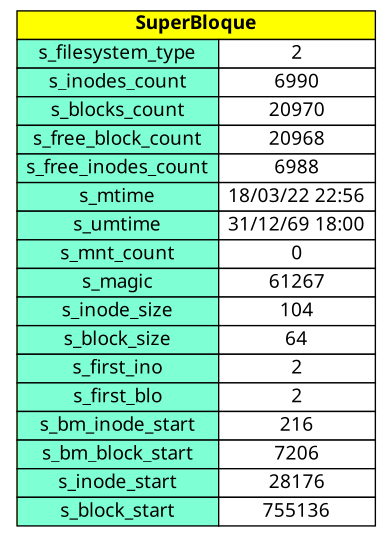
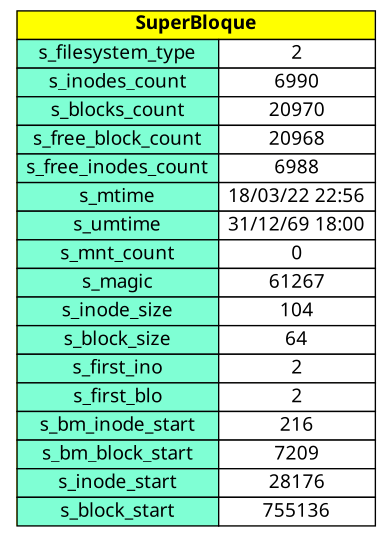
node "SuperBloque": text "7206" -> "7209"
